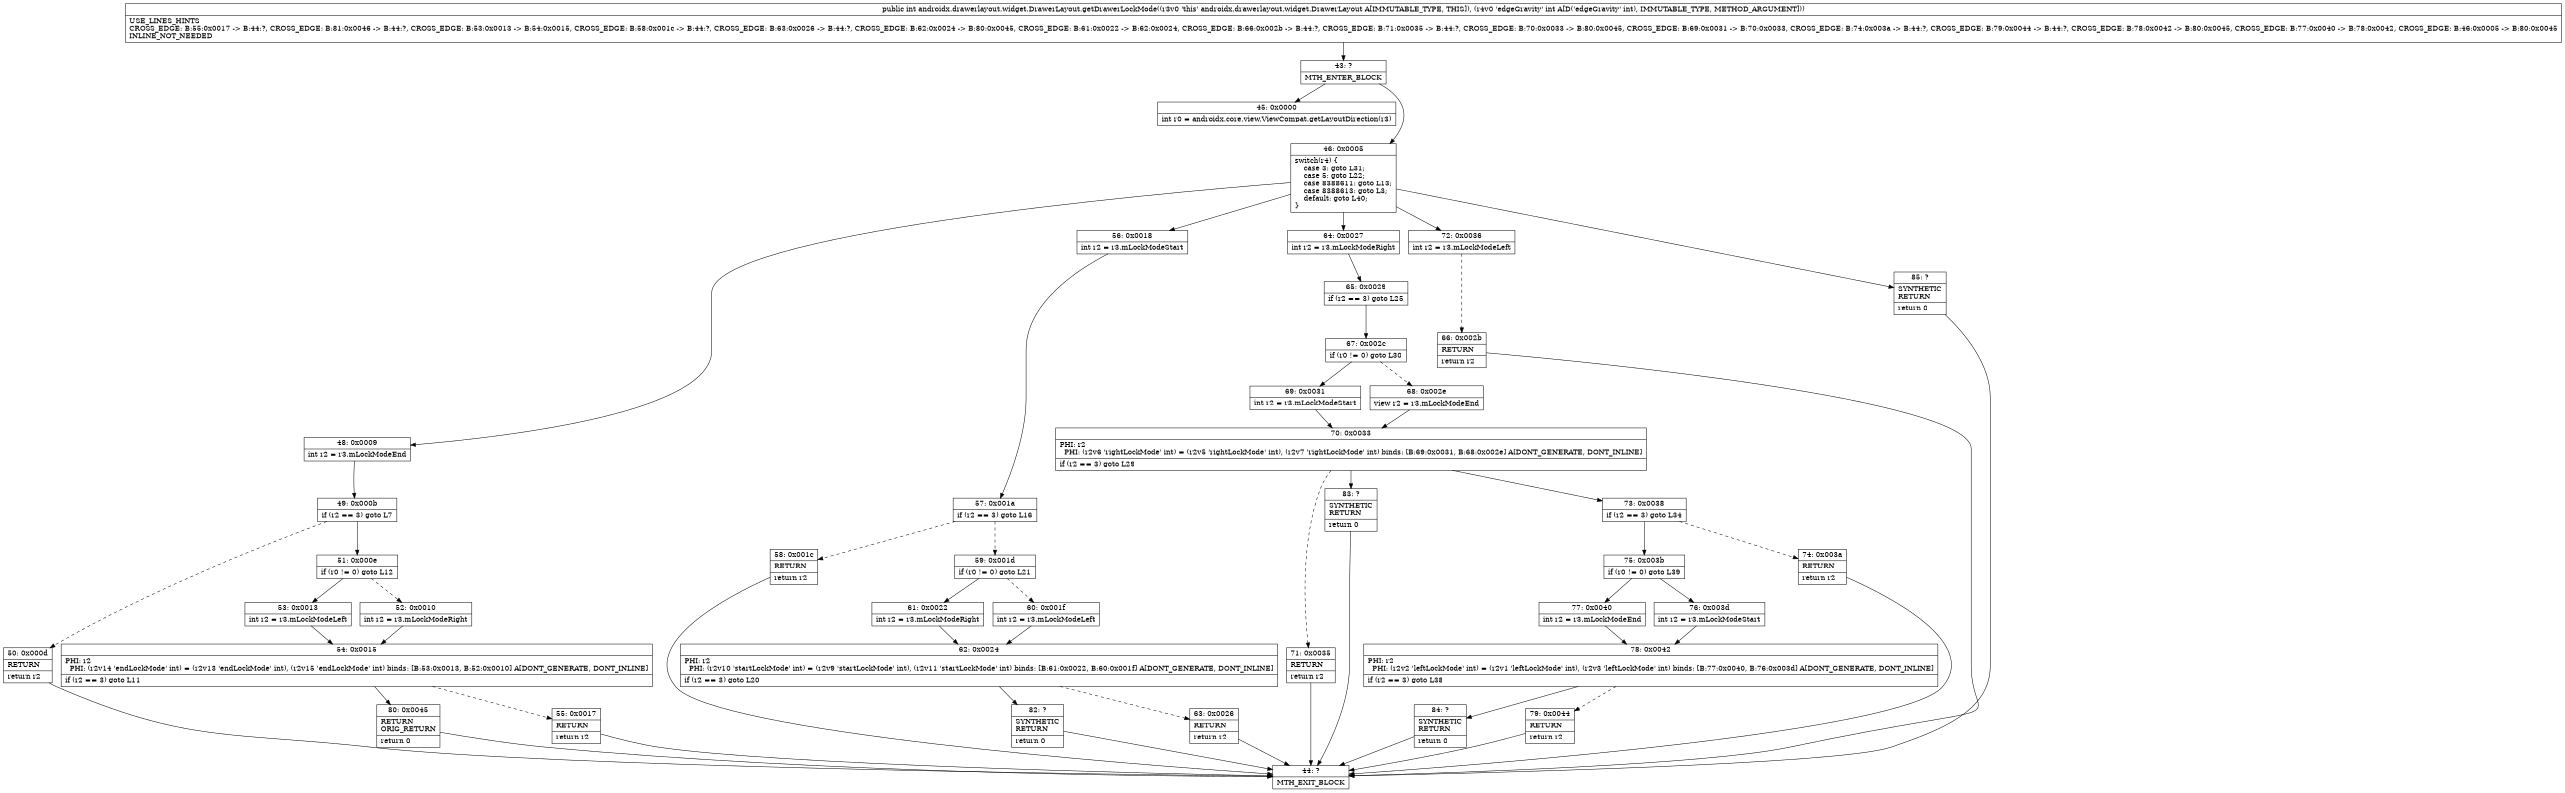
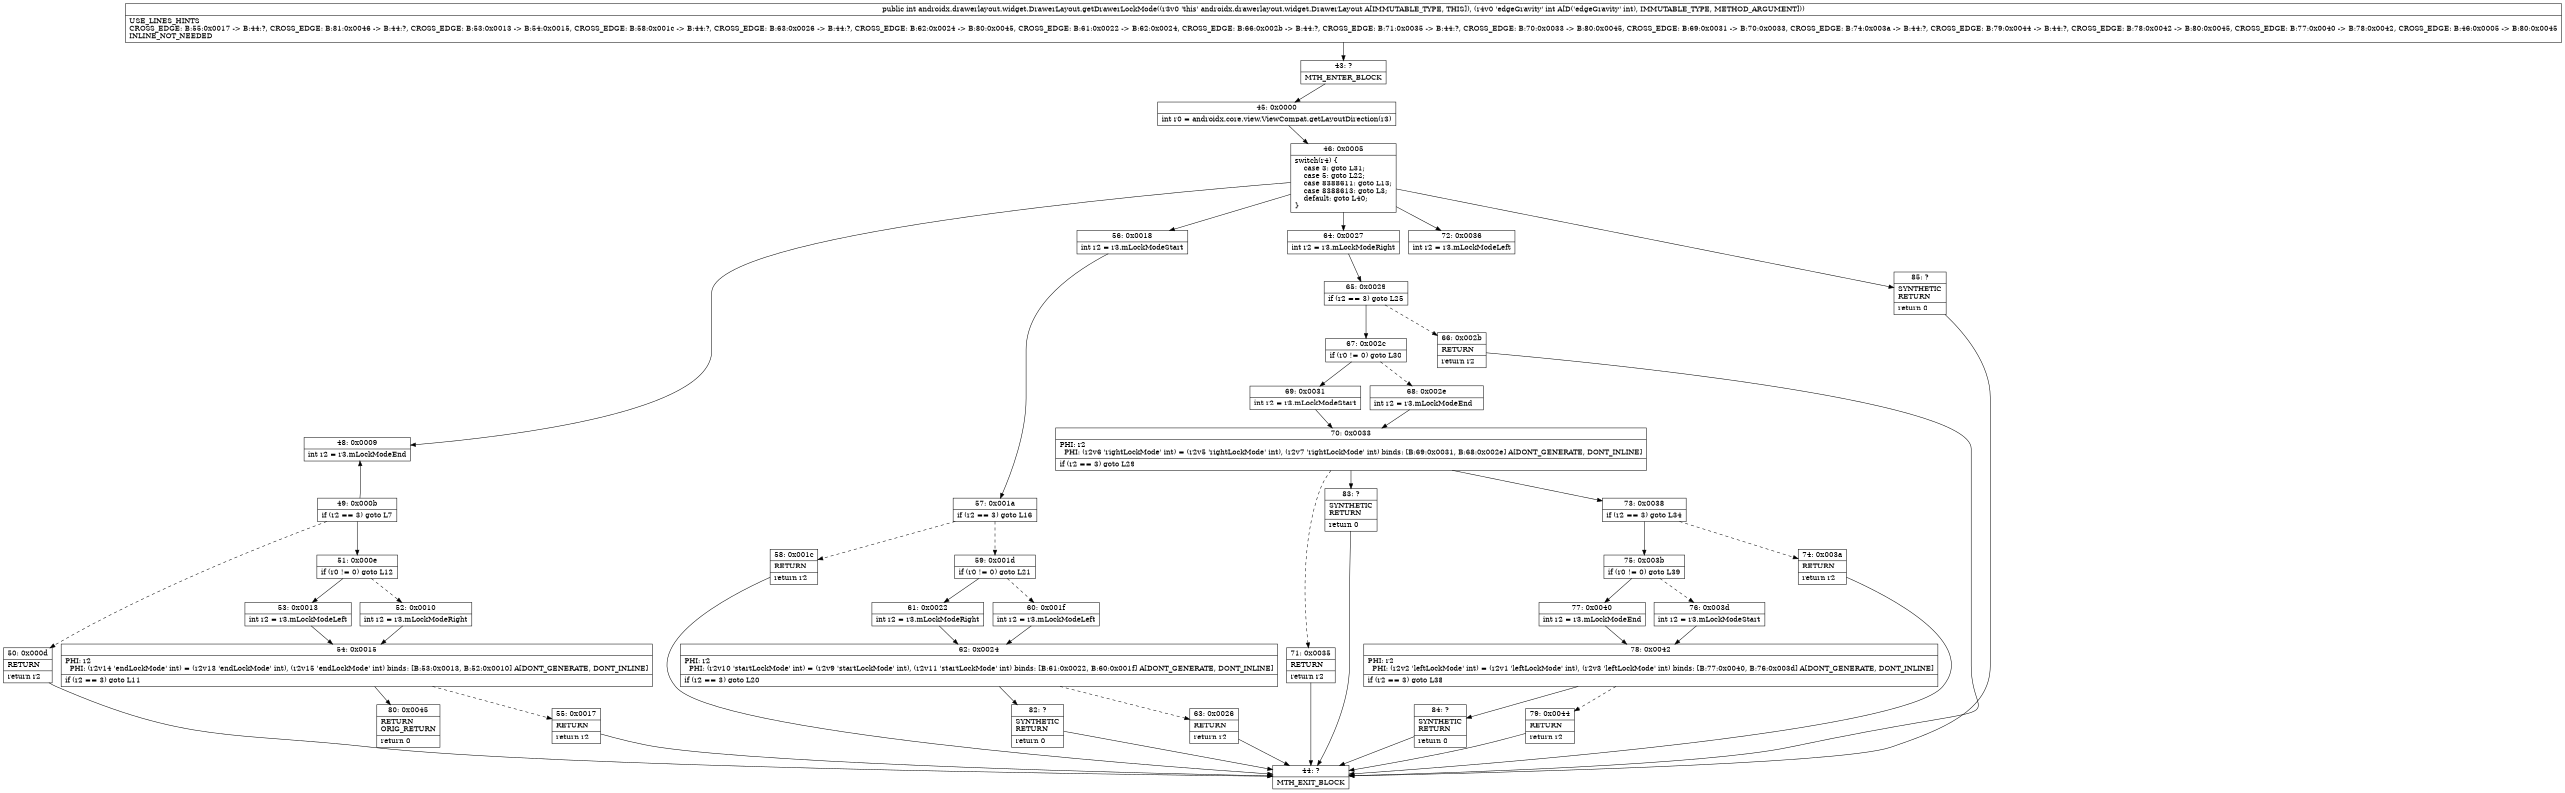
edge "43: ?" -> "46: 0x0005": now "45: 0x0000" -> "46: 0x0005"
edge "72: 0x0036" -> "66: 0x002b": now "65: 0x0029" -> "66: 0x002b"
node "68: 0x002e": text "view r2 = r3.mLockModeEnd" -> "int r2 = r3.mLockModeEnd"
edge "48: 0x0009" -> "49: 0x000b": reversed
edge "75: 0x003b" -> "76: 0x003d": style solid -> dashed
edge "80: 0x0045" -> "44: ?": removed
